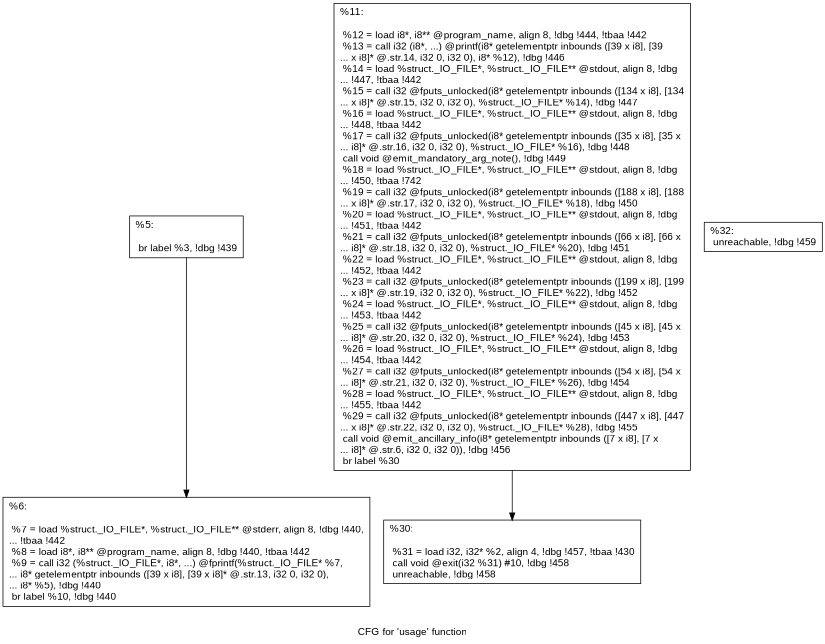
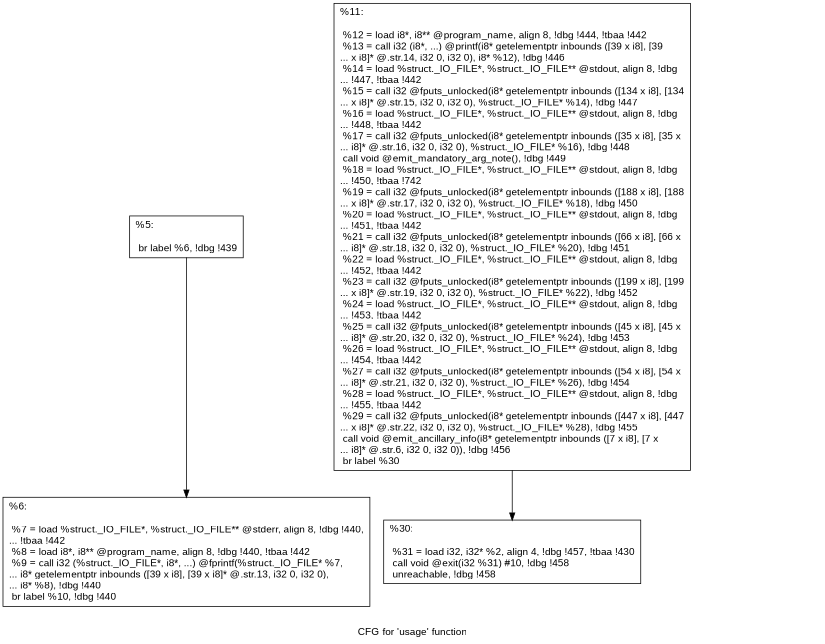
node "%32:": removed
node "%5:": text "br label %3, !dbg !439" -> "br label %6, !dbg !439"
node "%6:": text "... i8* %5), !dbg !440" -> "... i8* %8), !dbg !440"
